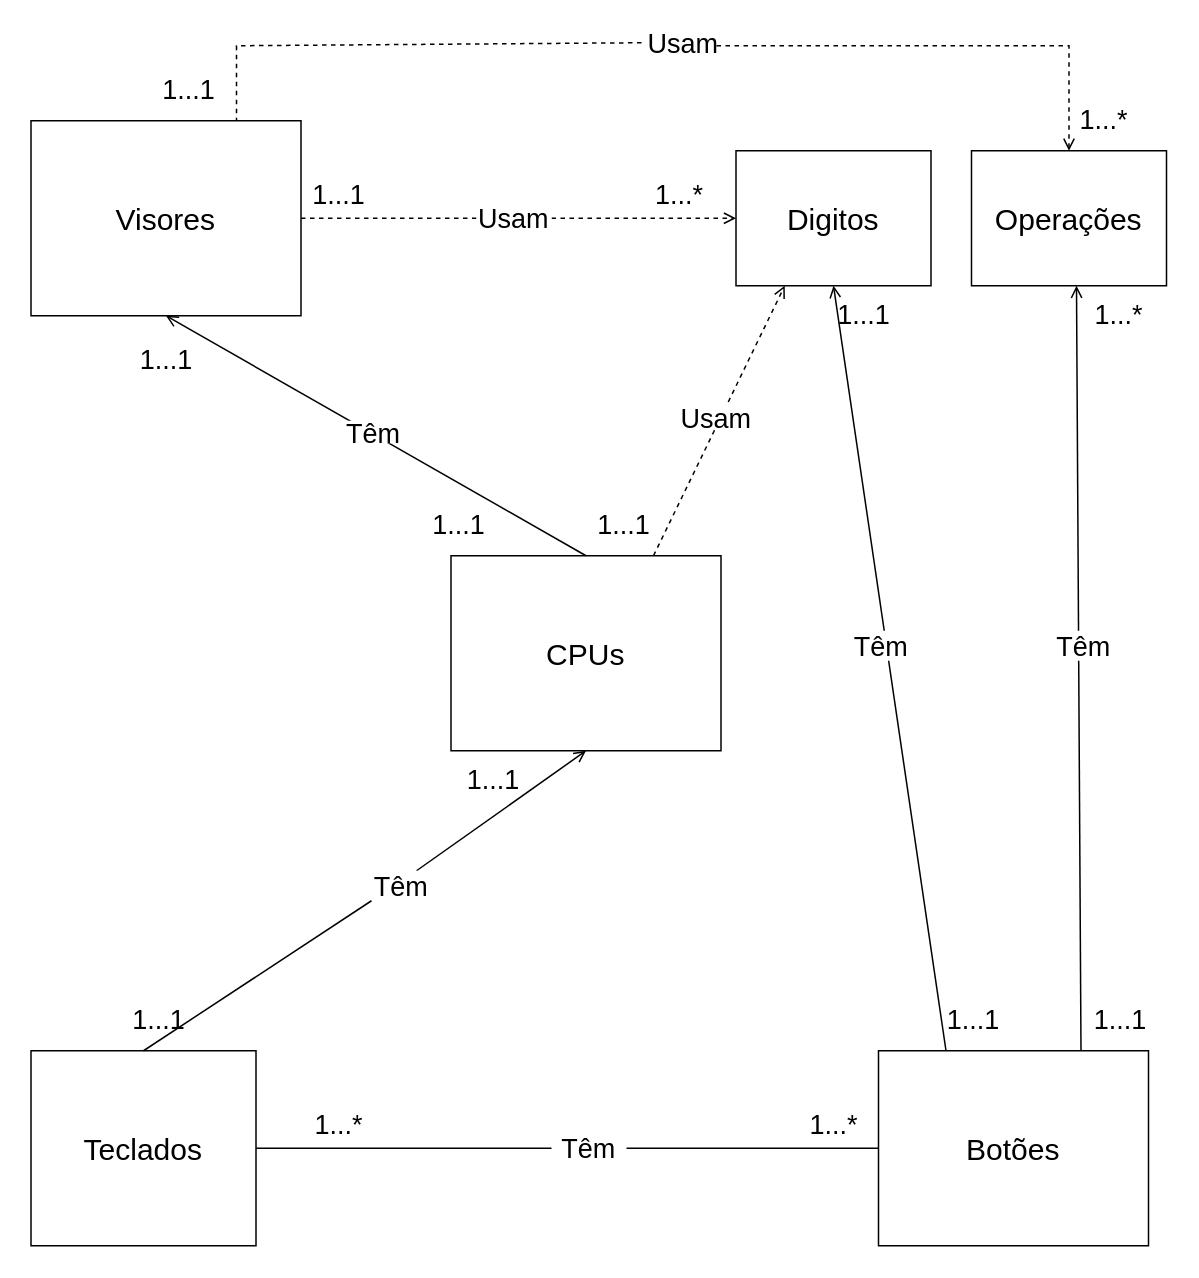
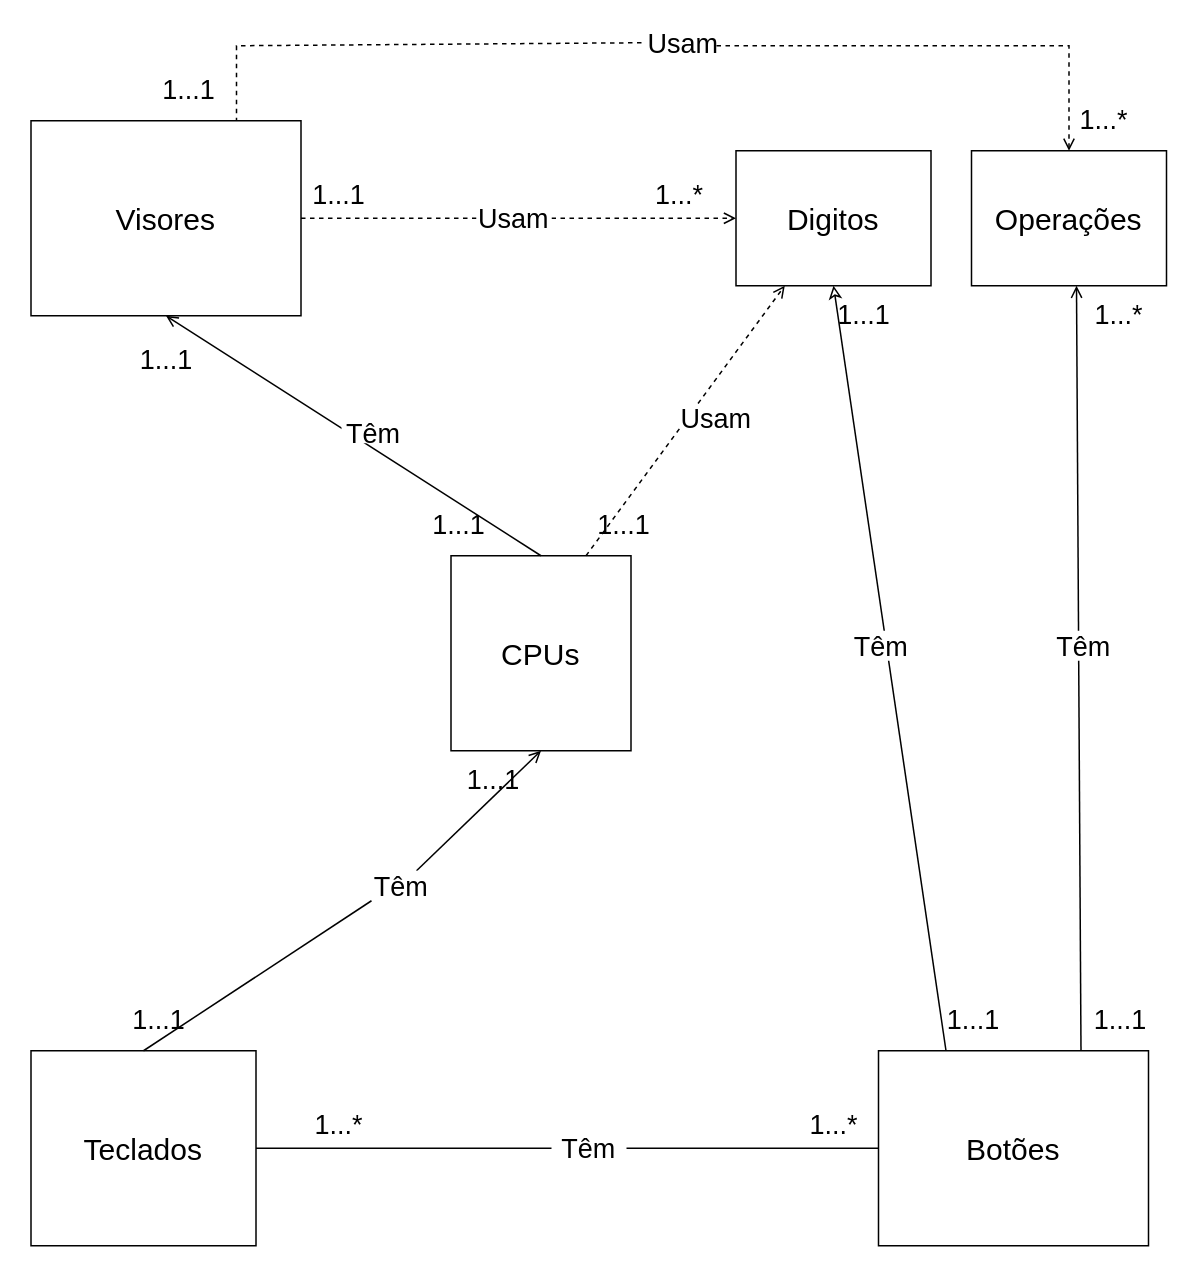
edge "Botões" -> "Digitos": arrowhead open -> classic
node "CPUs": size 270x195 -> 180x195
